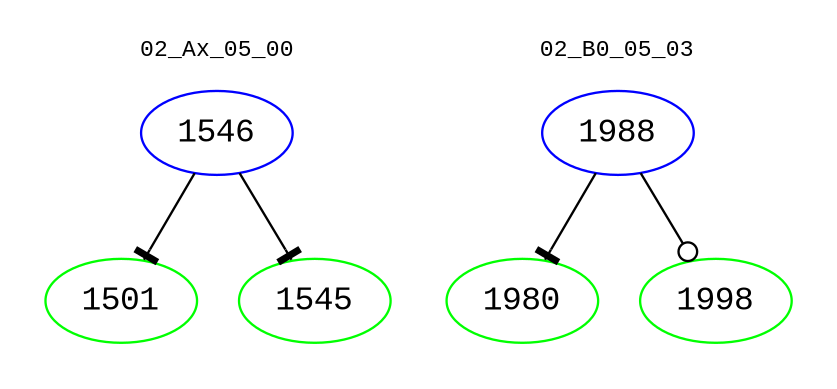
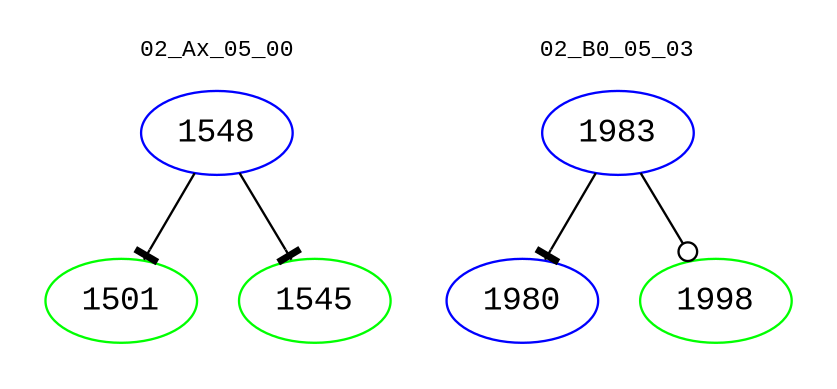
node "1546": label "1546" -> "1548"
node "1988": label "1988" -> "1983"
node "1980": color green -> blue
